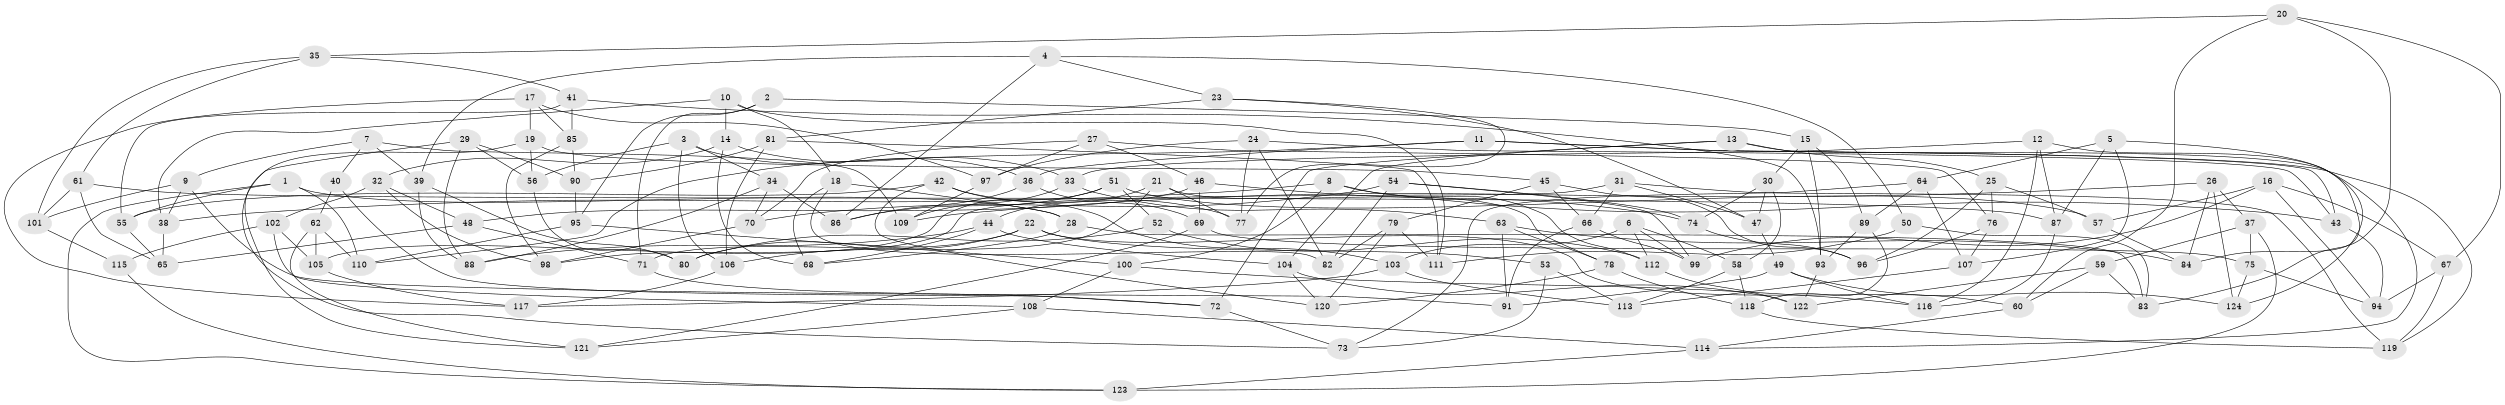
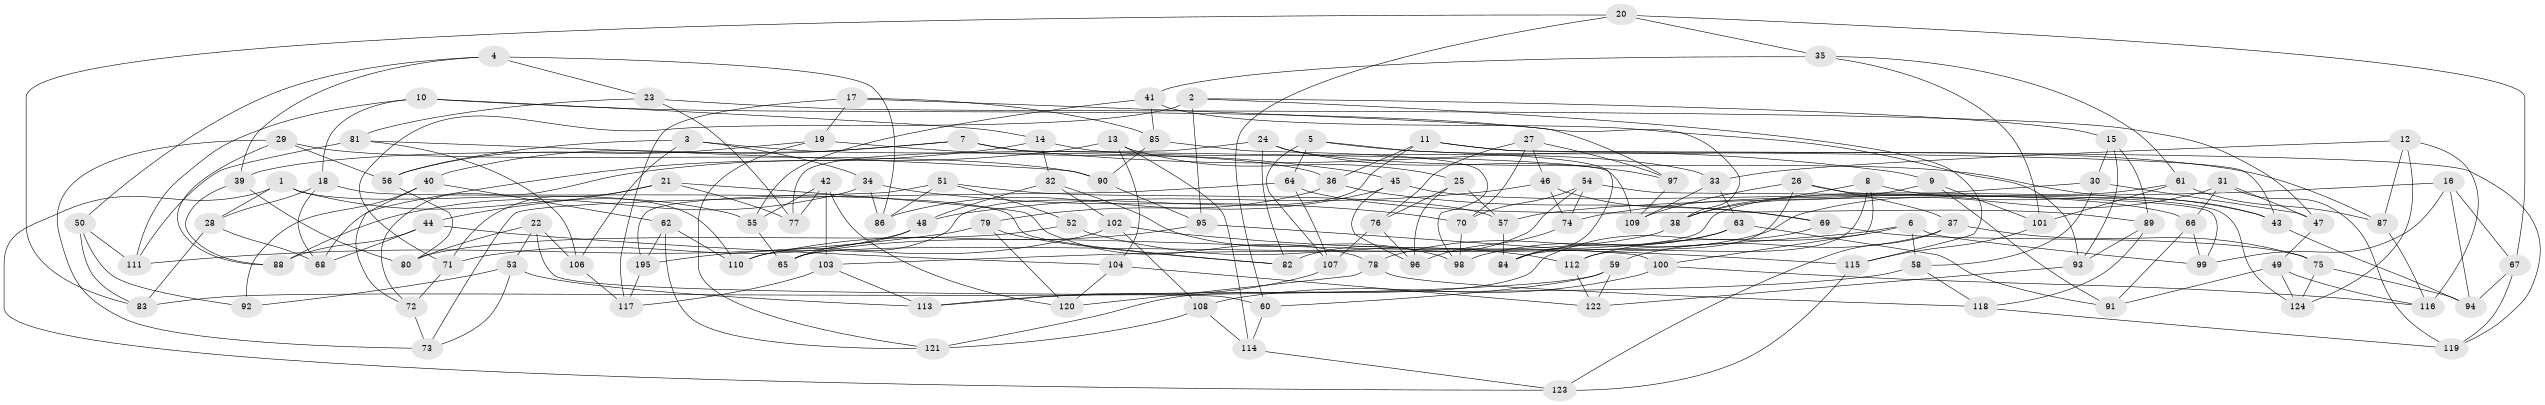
edge "2" -- "115": added
node "105": label "105" -> "195"
node "92": added
